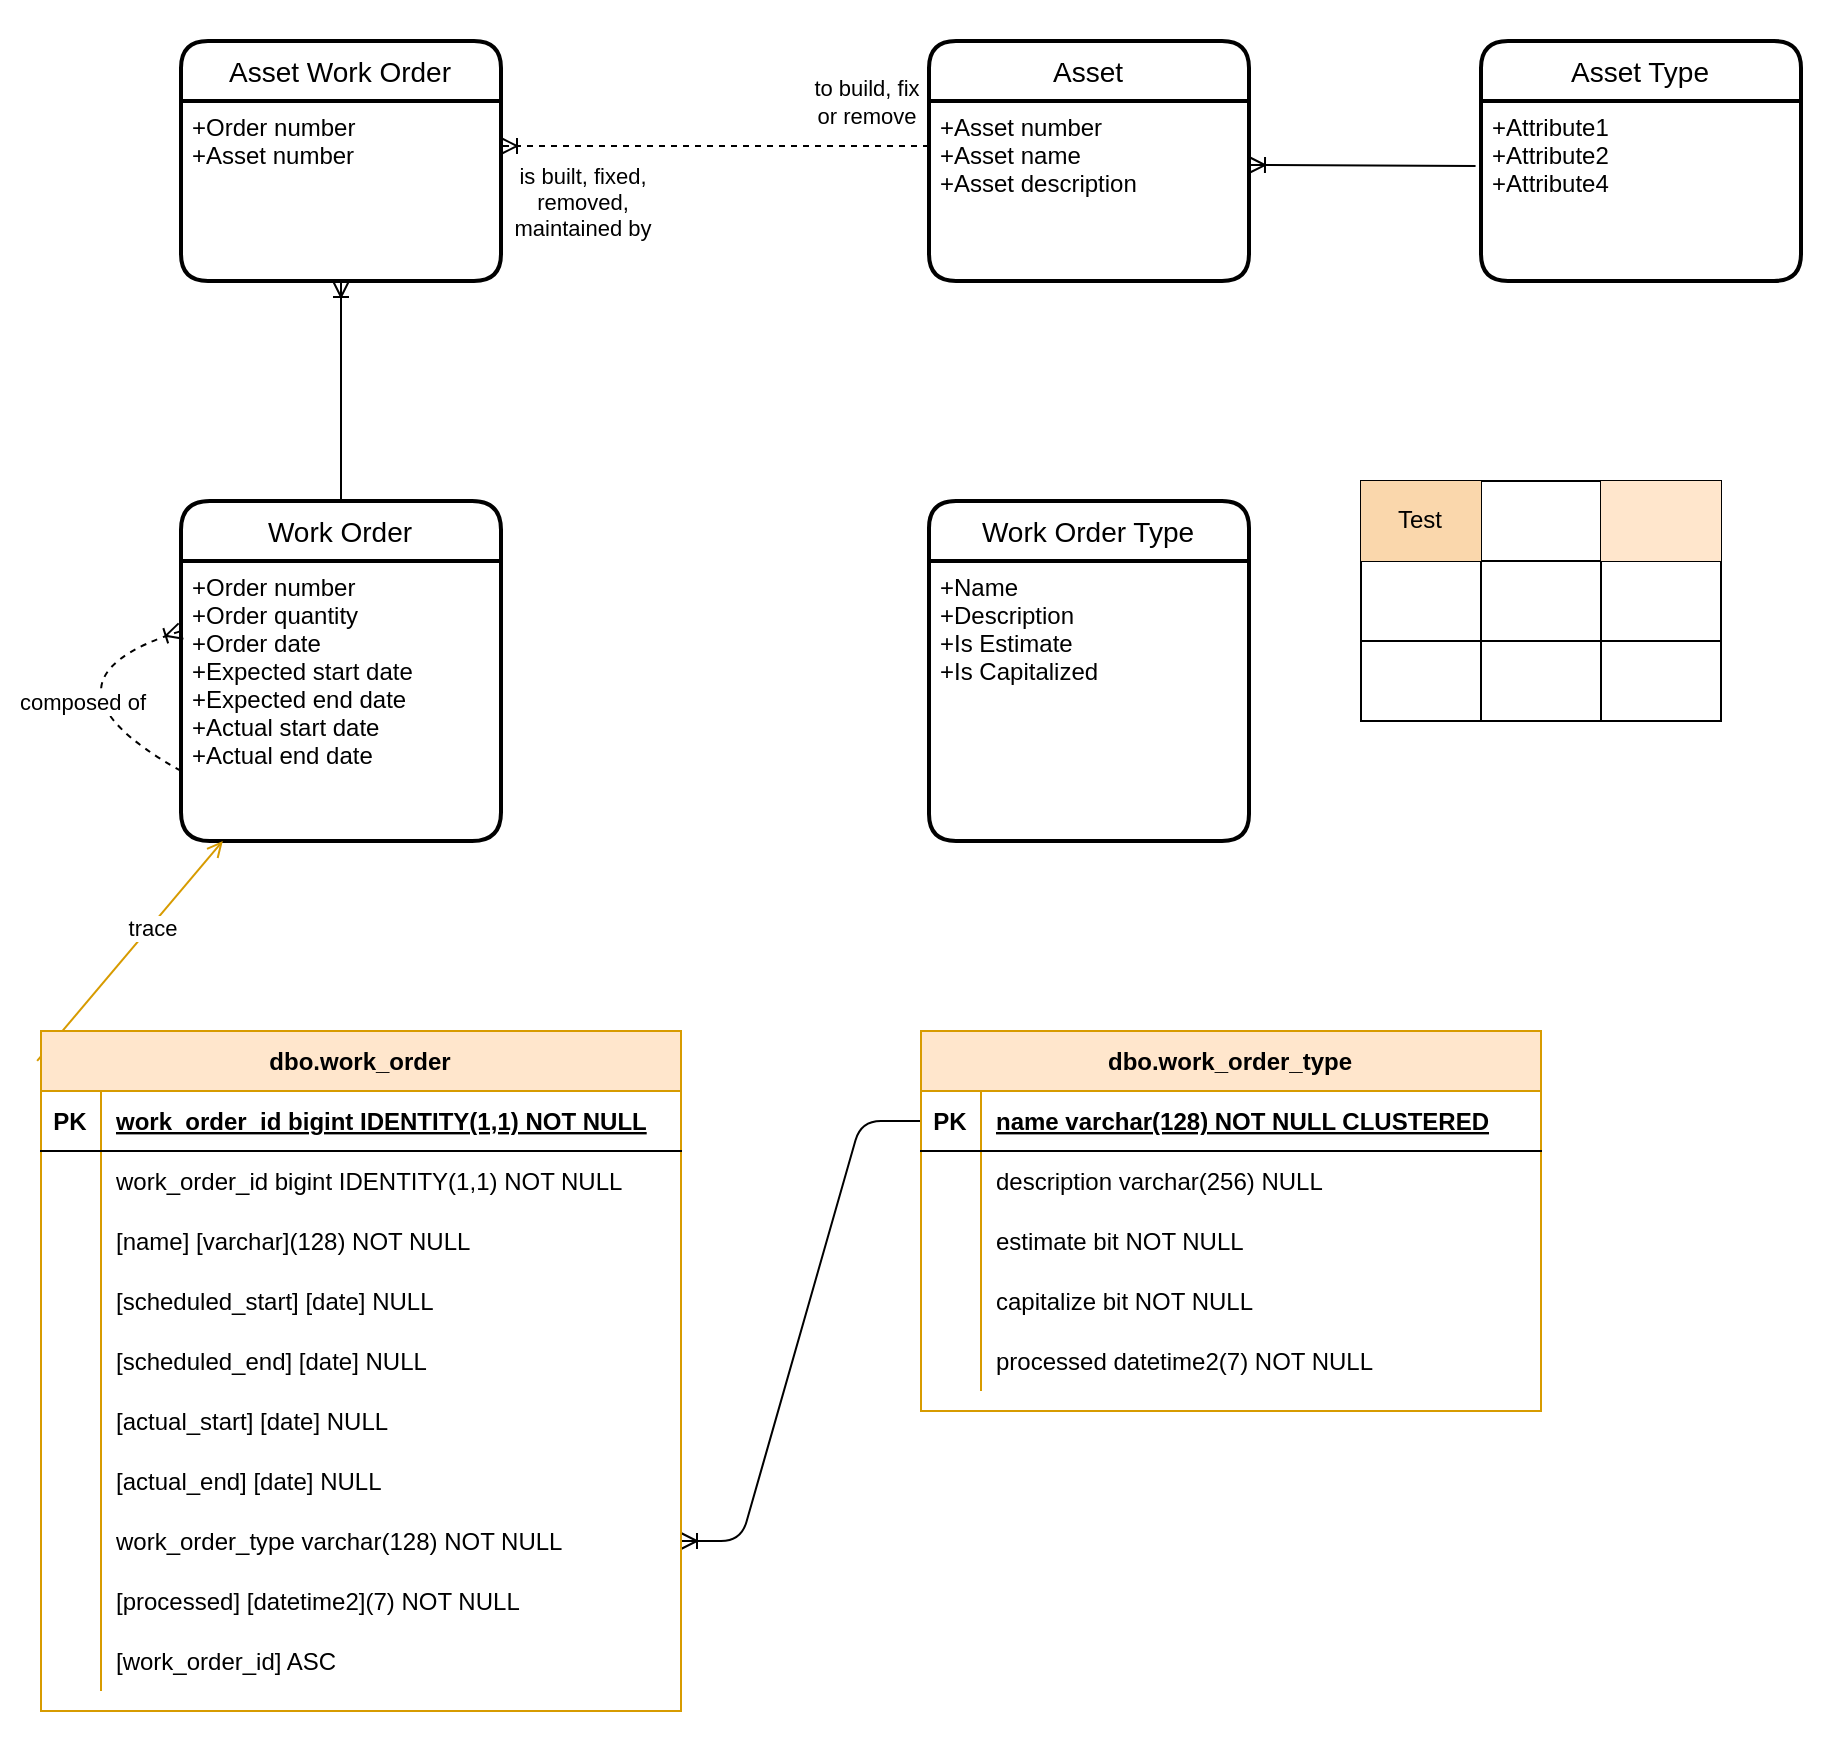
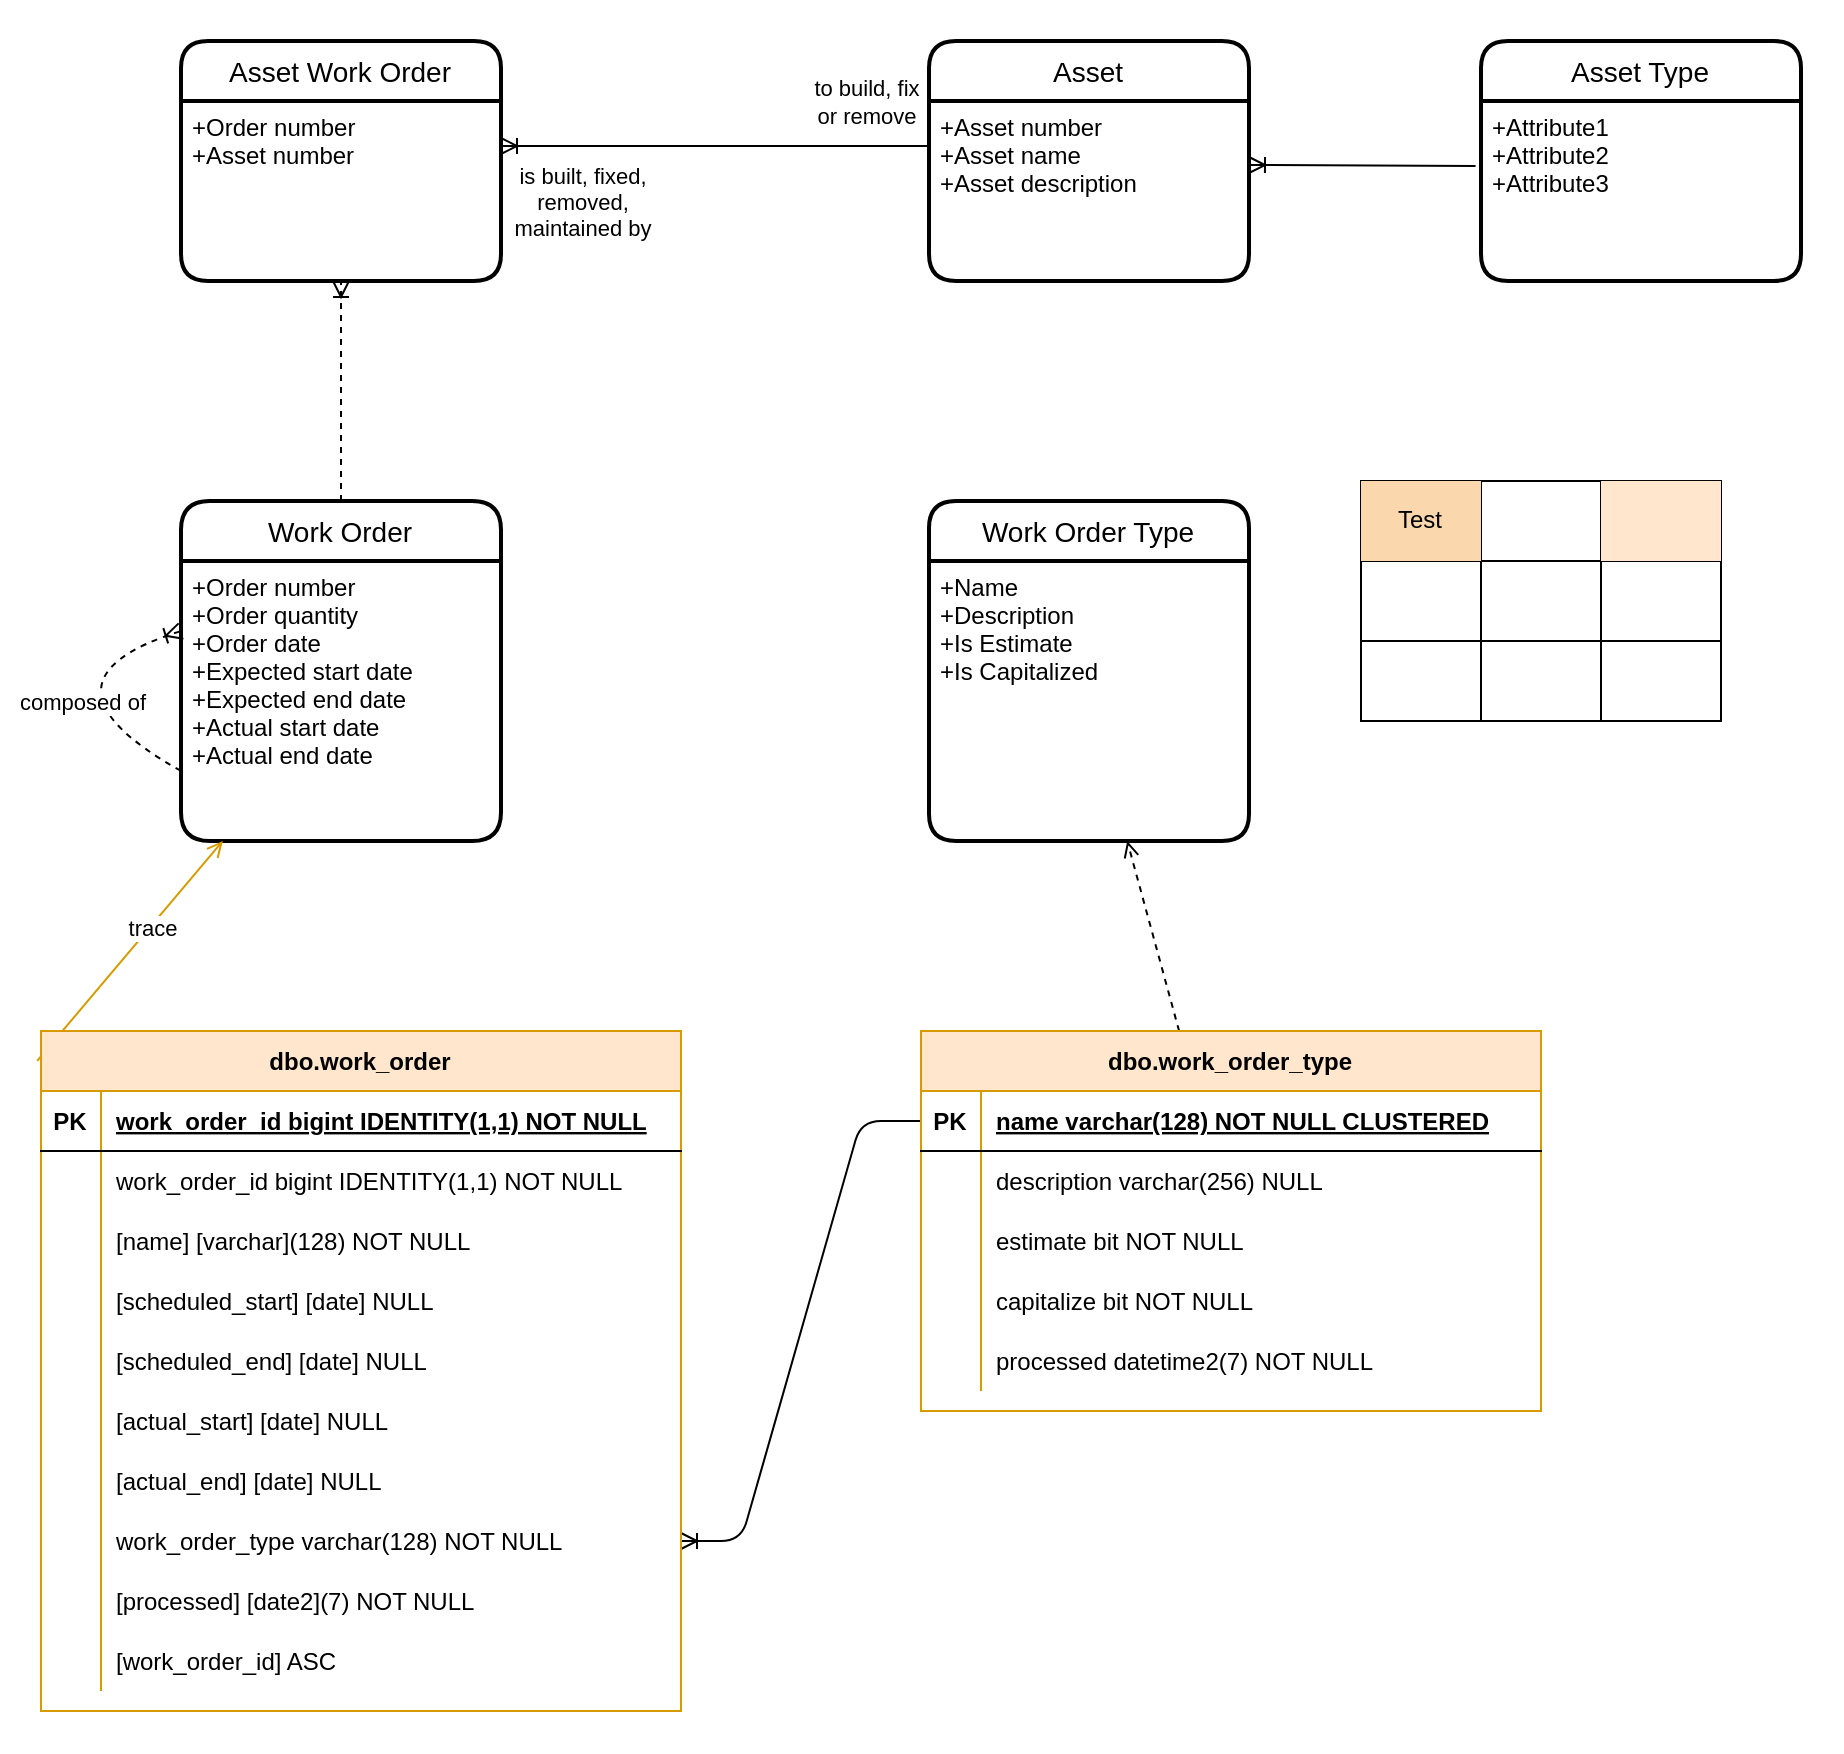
node "+Attribute1 +Attribute2 +Attribute4": label "+Attribute1 +Attribute2 +Attribute4" -> "+Attribute1 +Attribute2 +Attribute3"
edge "+Asset number +Asset name +Asset description" -> "+Order number +Asset number": style dashed -> solid
edge "Work Order" -> "+Order number +Asset number": style solid -> dashed
edge "dbo.work_order_type" -> "+Name +Description +Is Estimate +Is Capitalized": added
node "[processed] [datetime2](7) NOT NULL": label "[processed] [datetime2](7) NOT NULL" -> "[processed] [date2](7) NOT NULL"
